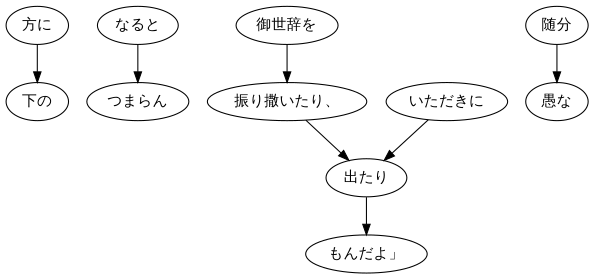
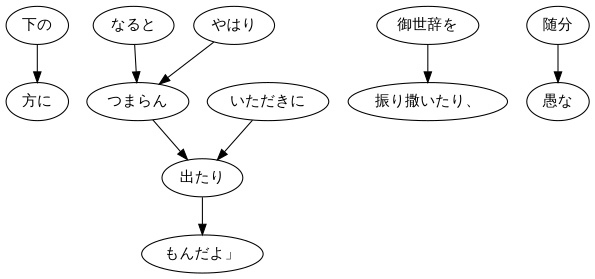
node "やはり": added
edge "方に" -> "下の": reversed
edge "振り撒いたり、" -> "出たり": now "つまらん" -> "出たり"
